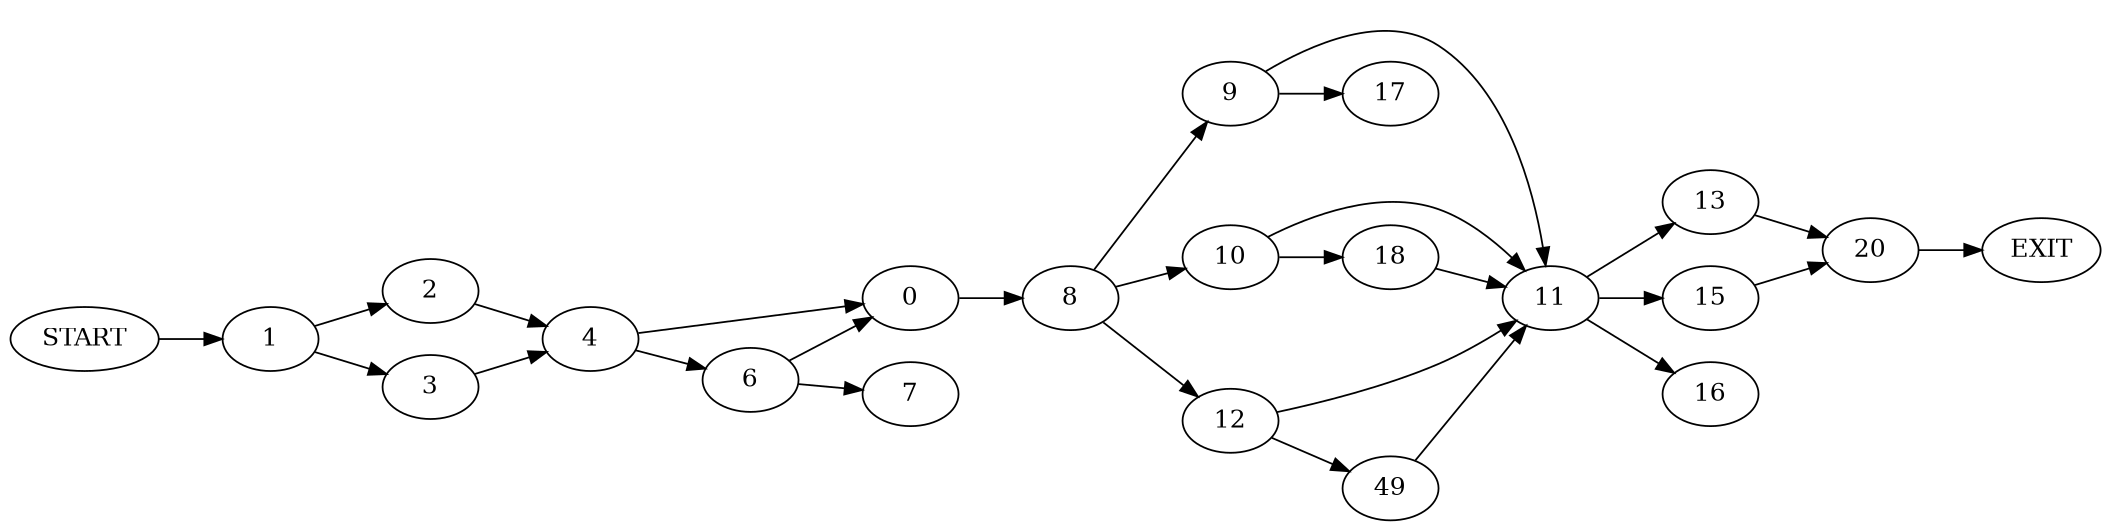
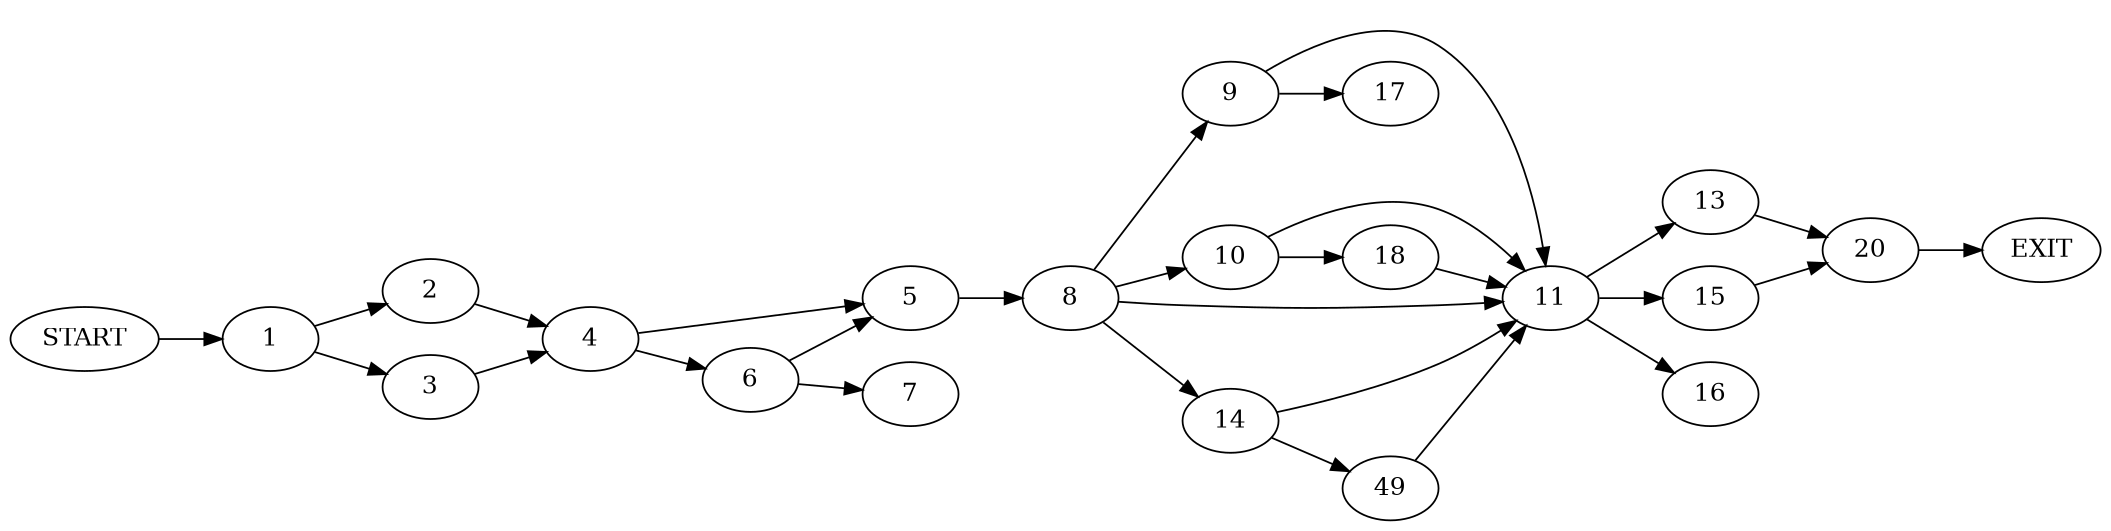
node "0": label "0" -> "5"
edge "8" -> "11": added
node "12": label "12" -> "14"
